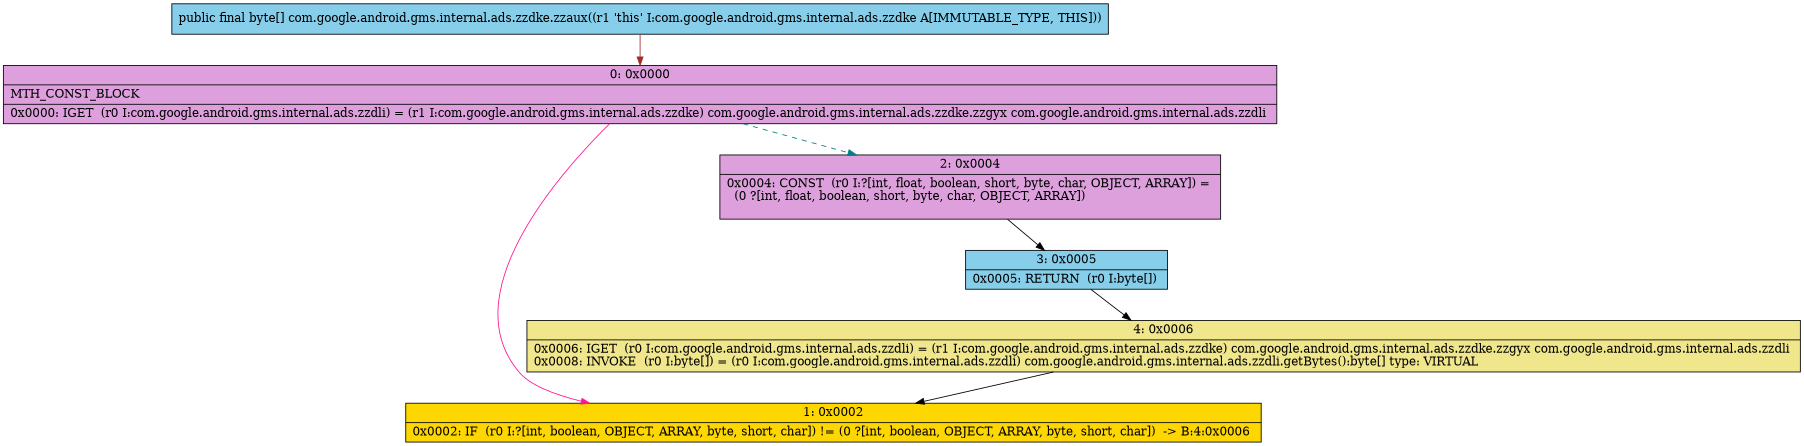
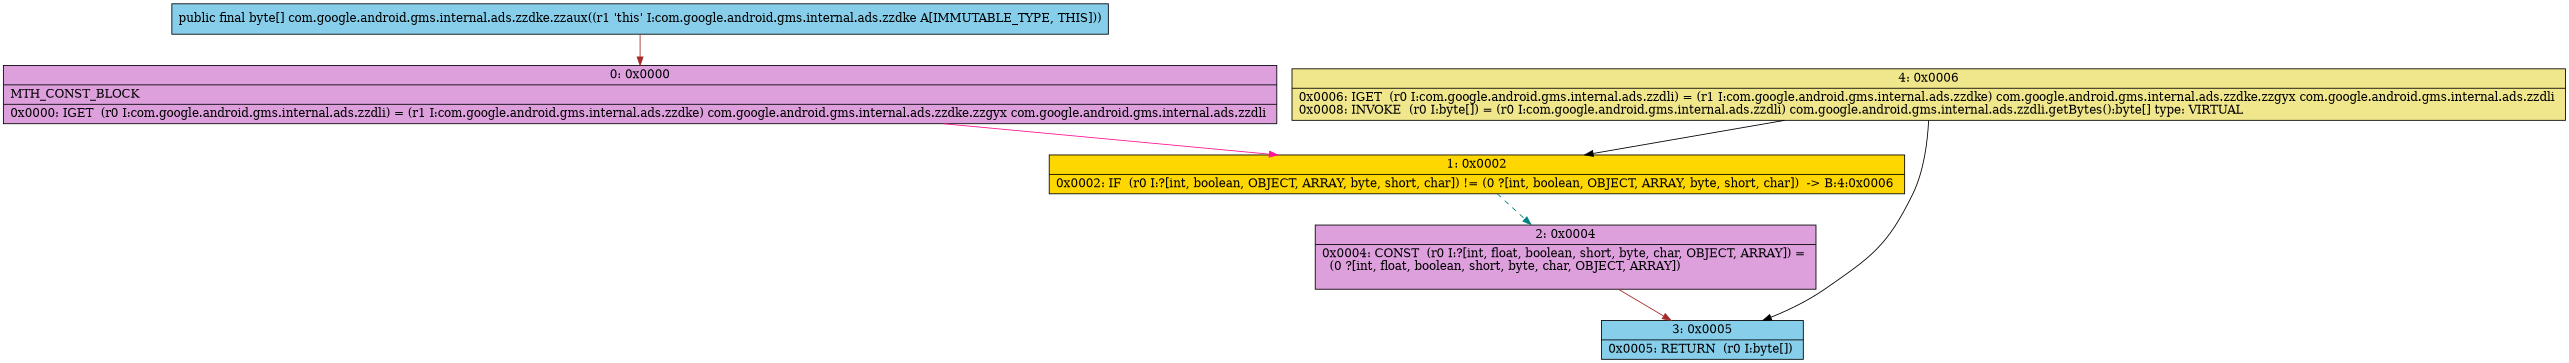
edge "0: 0x0000" -> "2: 0x0004": now "1: 0x0002" -> "2: 0x0004"
edge "2: 0x0004" -> "3: 0x0005": color black -> brown
edge "3: 0x0005" -> "4: 0x0006": reversed
